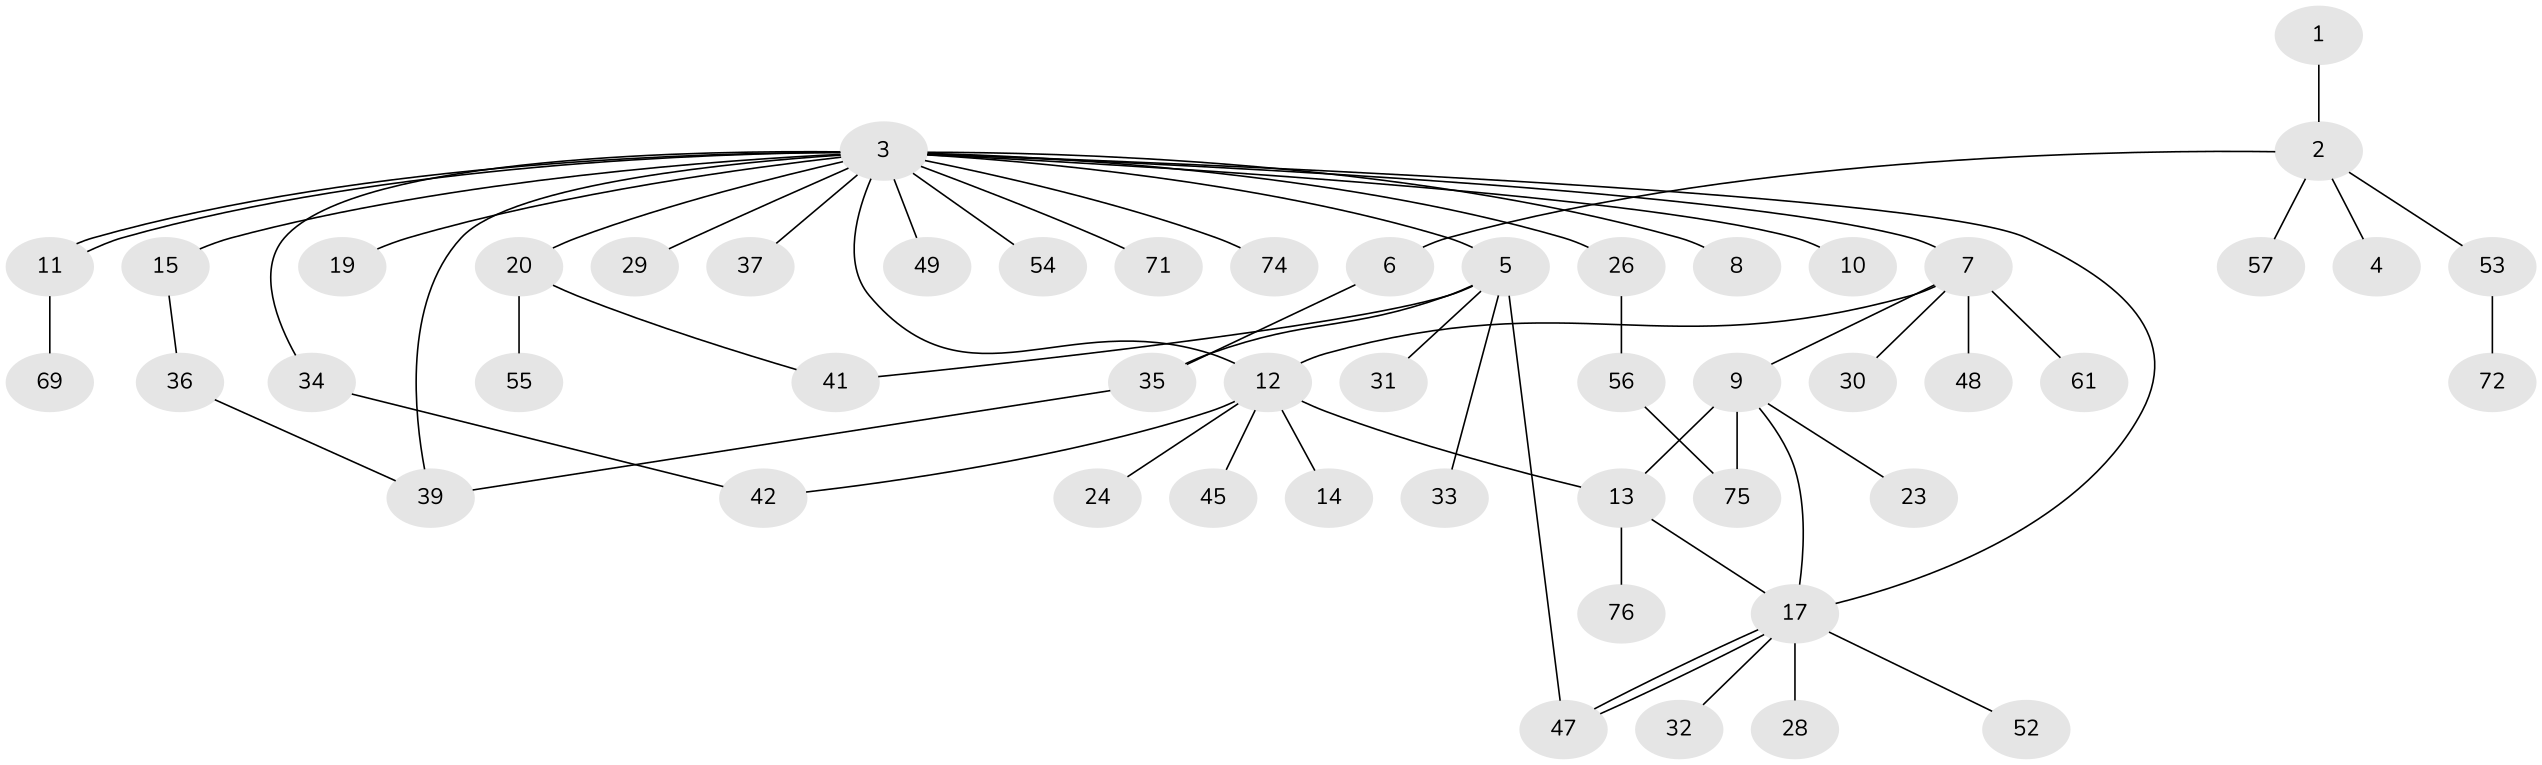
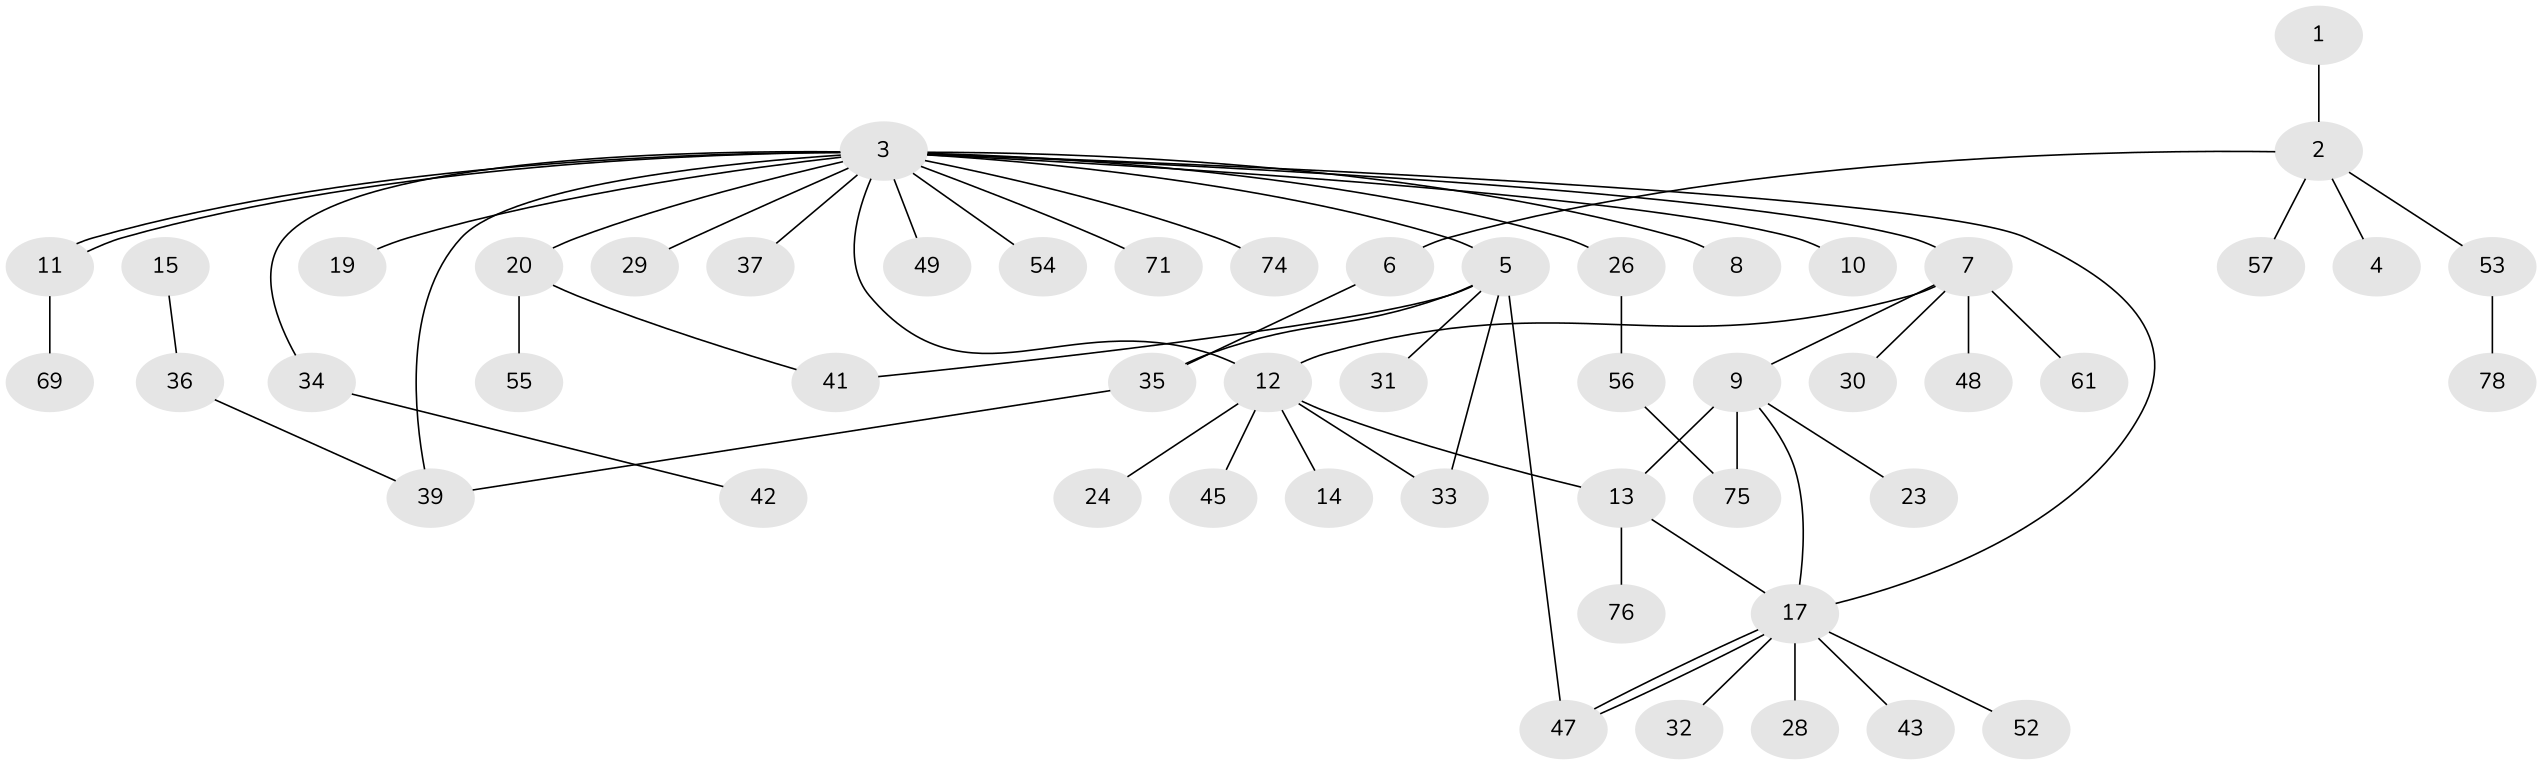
edge "3" -- "15": removed
node "72": label "72" -> "78"
edge "12" -- "42": now "12" -- "33"
node "43": added
